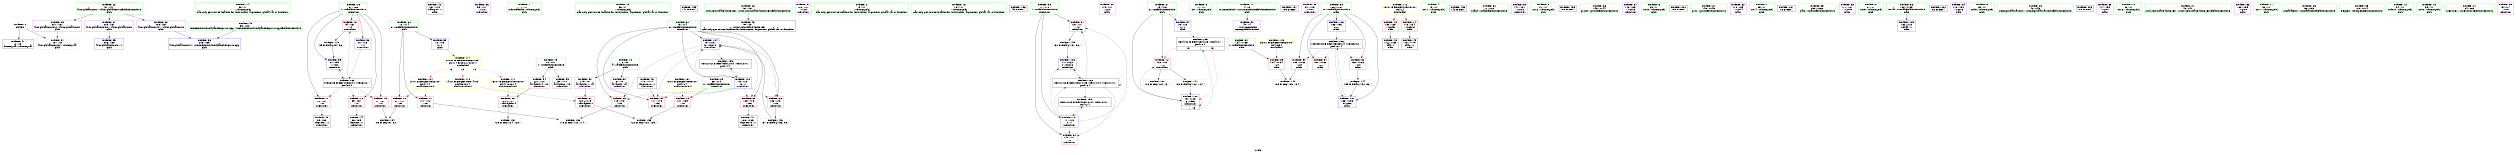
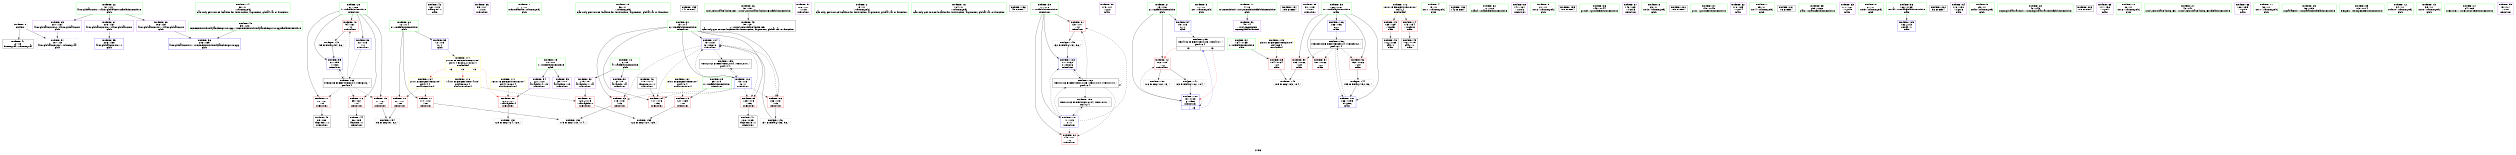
edge "NodeID: 30" -> "NodeID: 103": added
edge "NodeID: 177" -> "NodeID: 171": now "NodeID: 177" -> "NodeID: 88"
